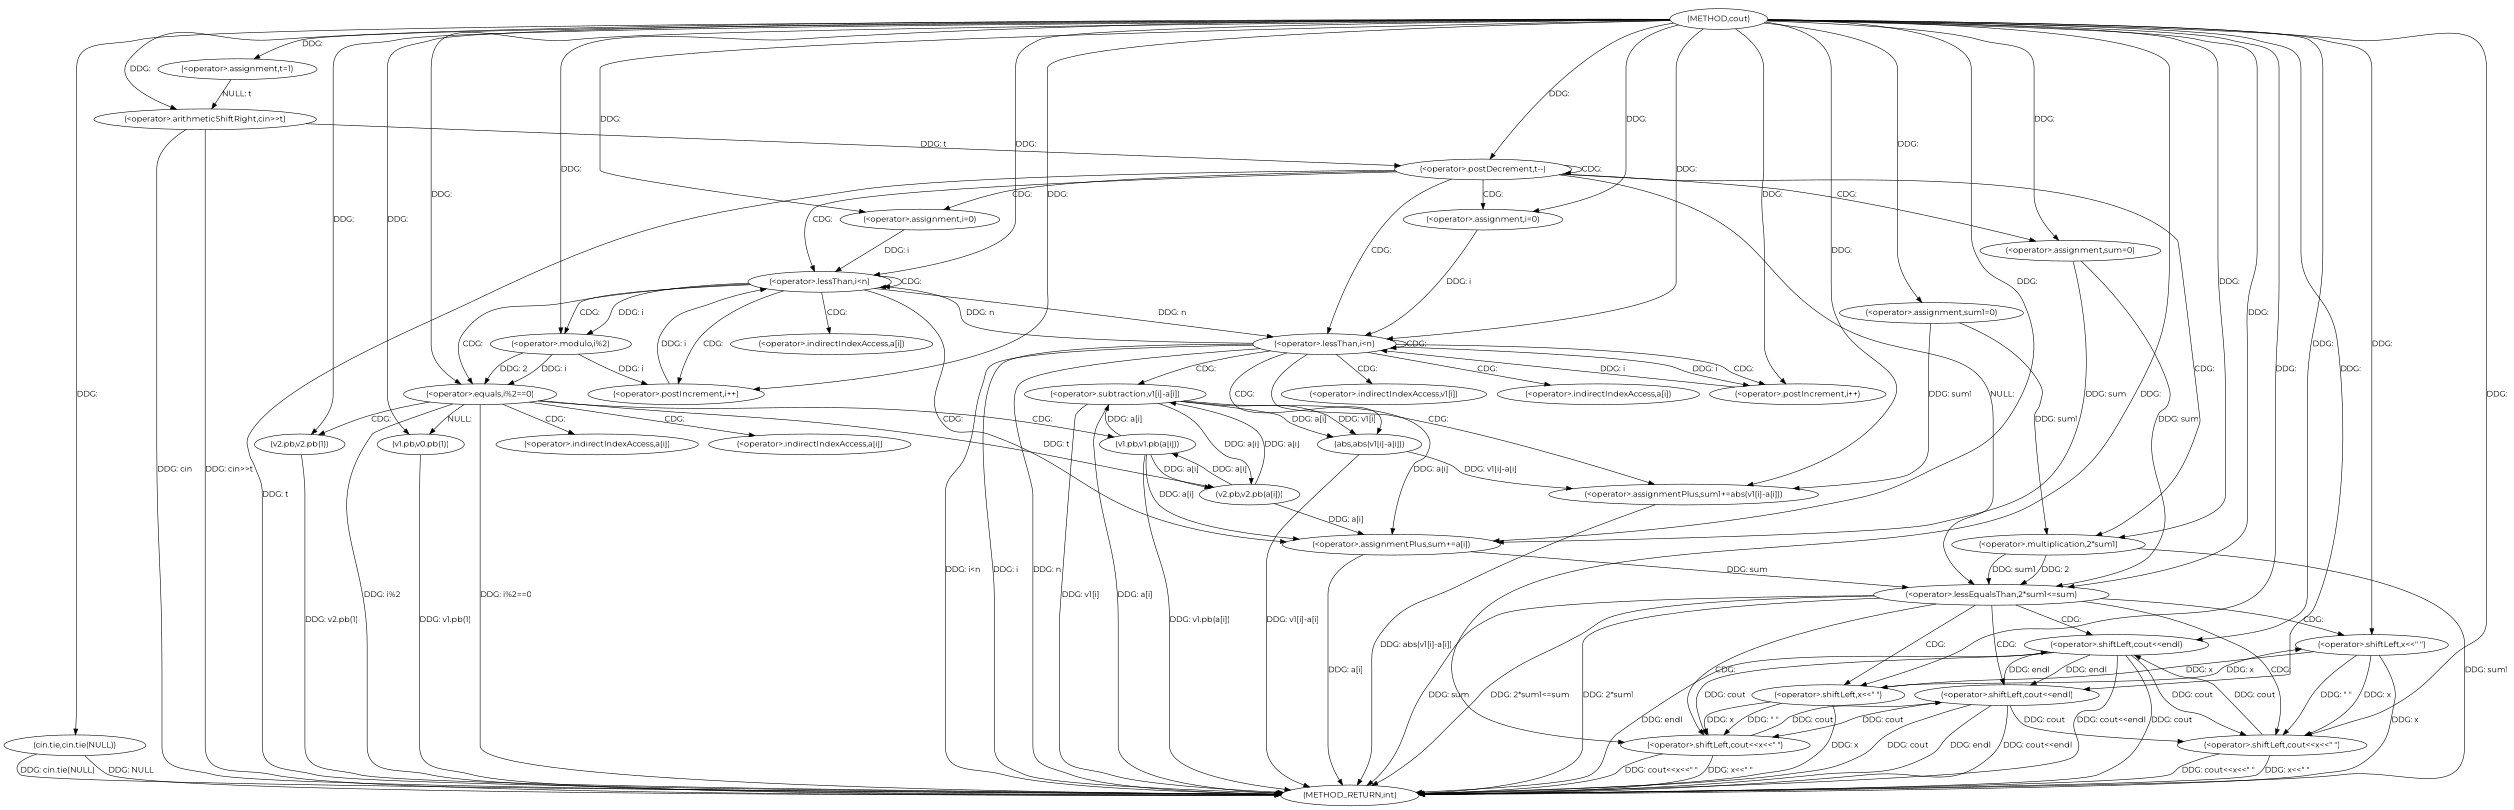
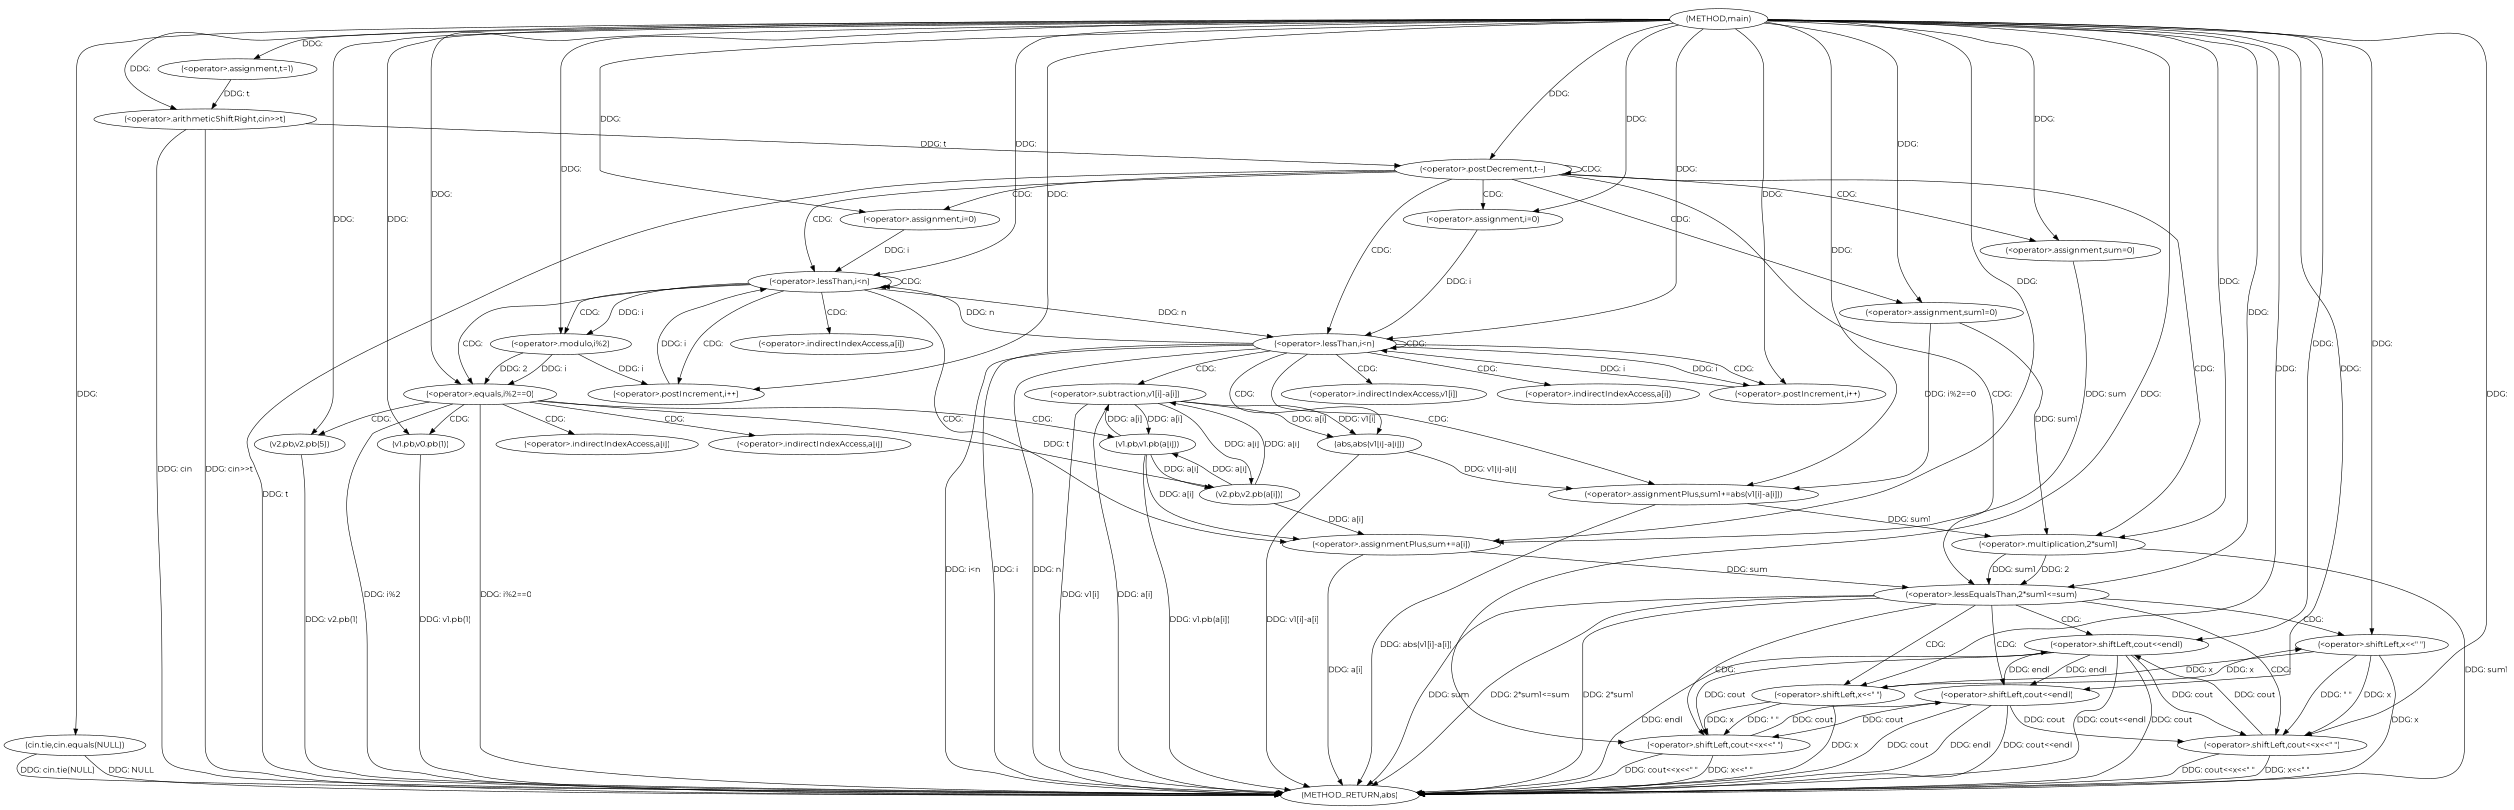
node "(METHOD,cout)": label "(METHOD,cout)" -> "(METHOD,main)"
edge "(<operator>.assignment,t=1)" -> "(<operator>.arithmeticShiftRight,cin>>t)": label "NULL: t" -> "DDG: t"
edge "(<operator>.postDecrement,t--)" -> "(<operator>.assignment,sum1=0)": added, label "CDG:"
edge "(<operator>.assignment,sum1=0)" -> "(<operator>.assignmentPlus,sum1+=abs(v1[i]-a[i]))": label "DDG: sum1" -> "DDG: i%2==0"
edge "(<operator>.postDecrement,t--)" -> "(<operator>.lessEqualsThan,2*sum1<=sum)": label "NULL: " -> "CDG: "
edge "(<operator>.subtraction,v1[i]-a[i])" -> "(<operator>.assignmentPlus,sum+=a[i])": now "(<operator>.subtraction,v1[i]-a[i])" -> "(v1.pb,v1.pb(a[i]))"
edge "(<operator>.equals,i%2==0)" -> "(v1.pb,v0.pb(1))": label "NULL: " -> "CDG: "
edge "(<operator>.assignment,sum=0)" -> "(<operator>.lessEqualsThan,2*sum1<=sum)": removed, label "DDG: sum"
node "(v2.pb,v2.pb(1))": label "(v2.pb,v2.pb(1))" -> "(v2.pb,v2.pb(5))"
edge "(<operator>.assignmentPlus,sum1+=abs(v1[i]-a[i]))" -> "(<operator>.multiplication,2*sum1)": added, label "DDG: sum1"
node "(cin.tie,cin.tie(NULL))": label "(cin.tie,cin.tie(NULL))" -> "(cin.tie,cin.equals(NULL))"
node "(METHOD_RETURN,int)": label "(METHOD_RETURN,int)" -> "(METHOD_RETURN,abs)"
